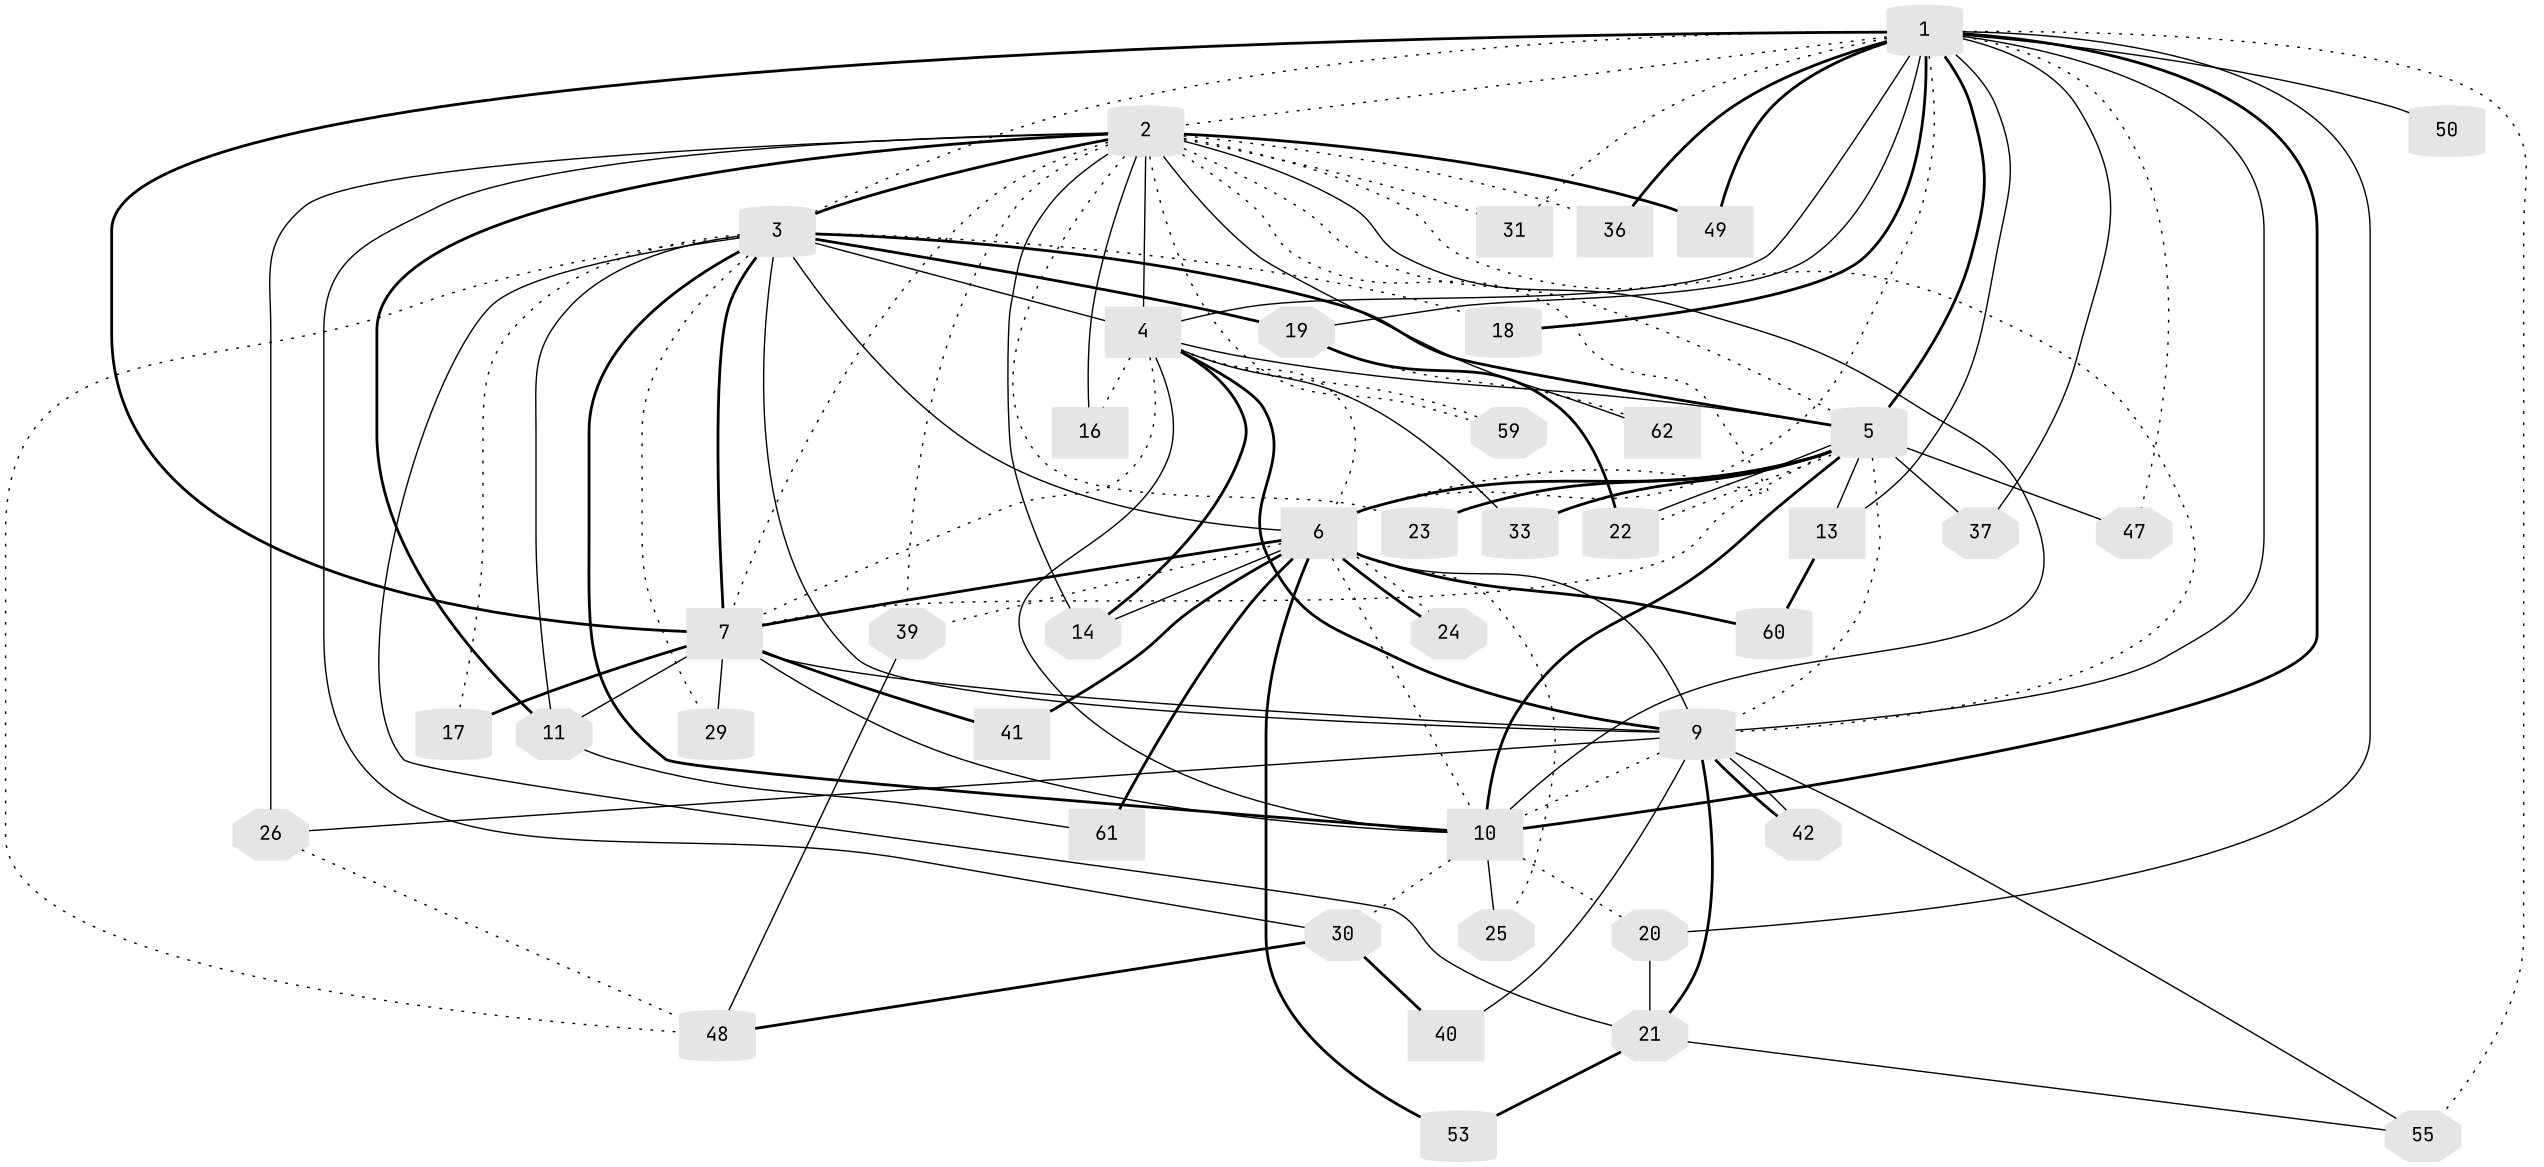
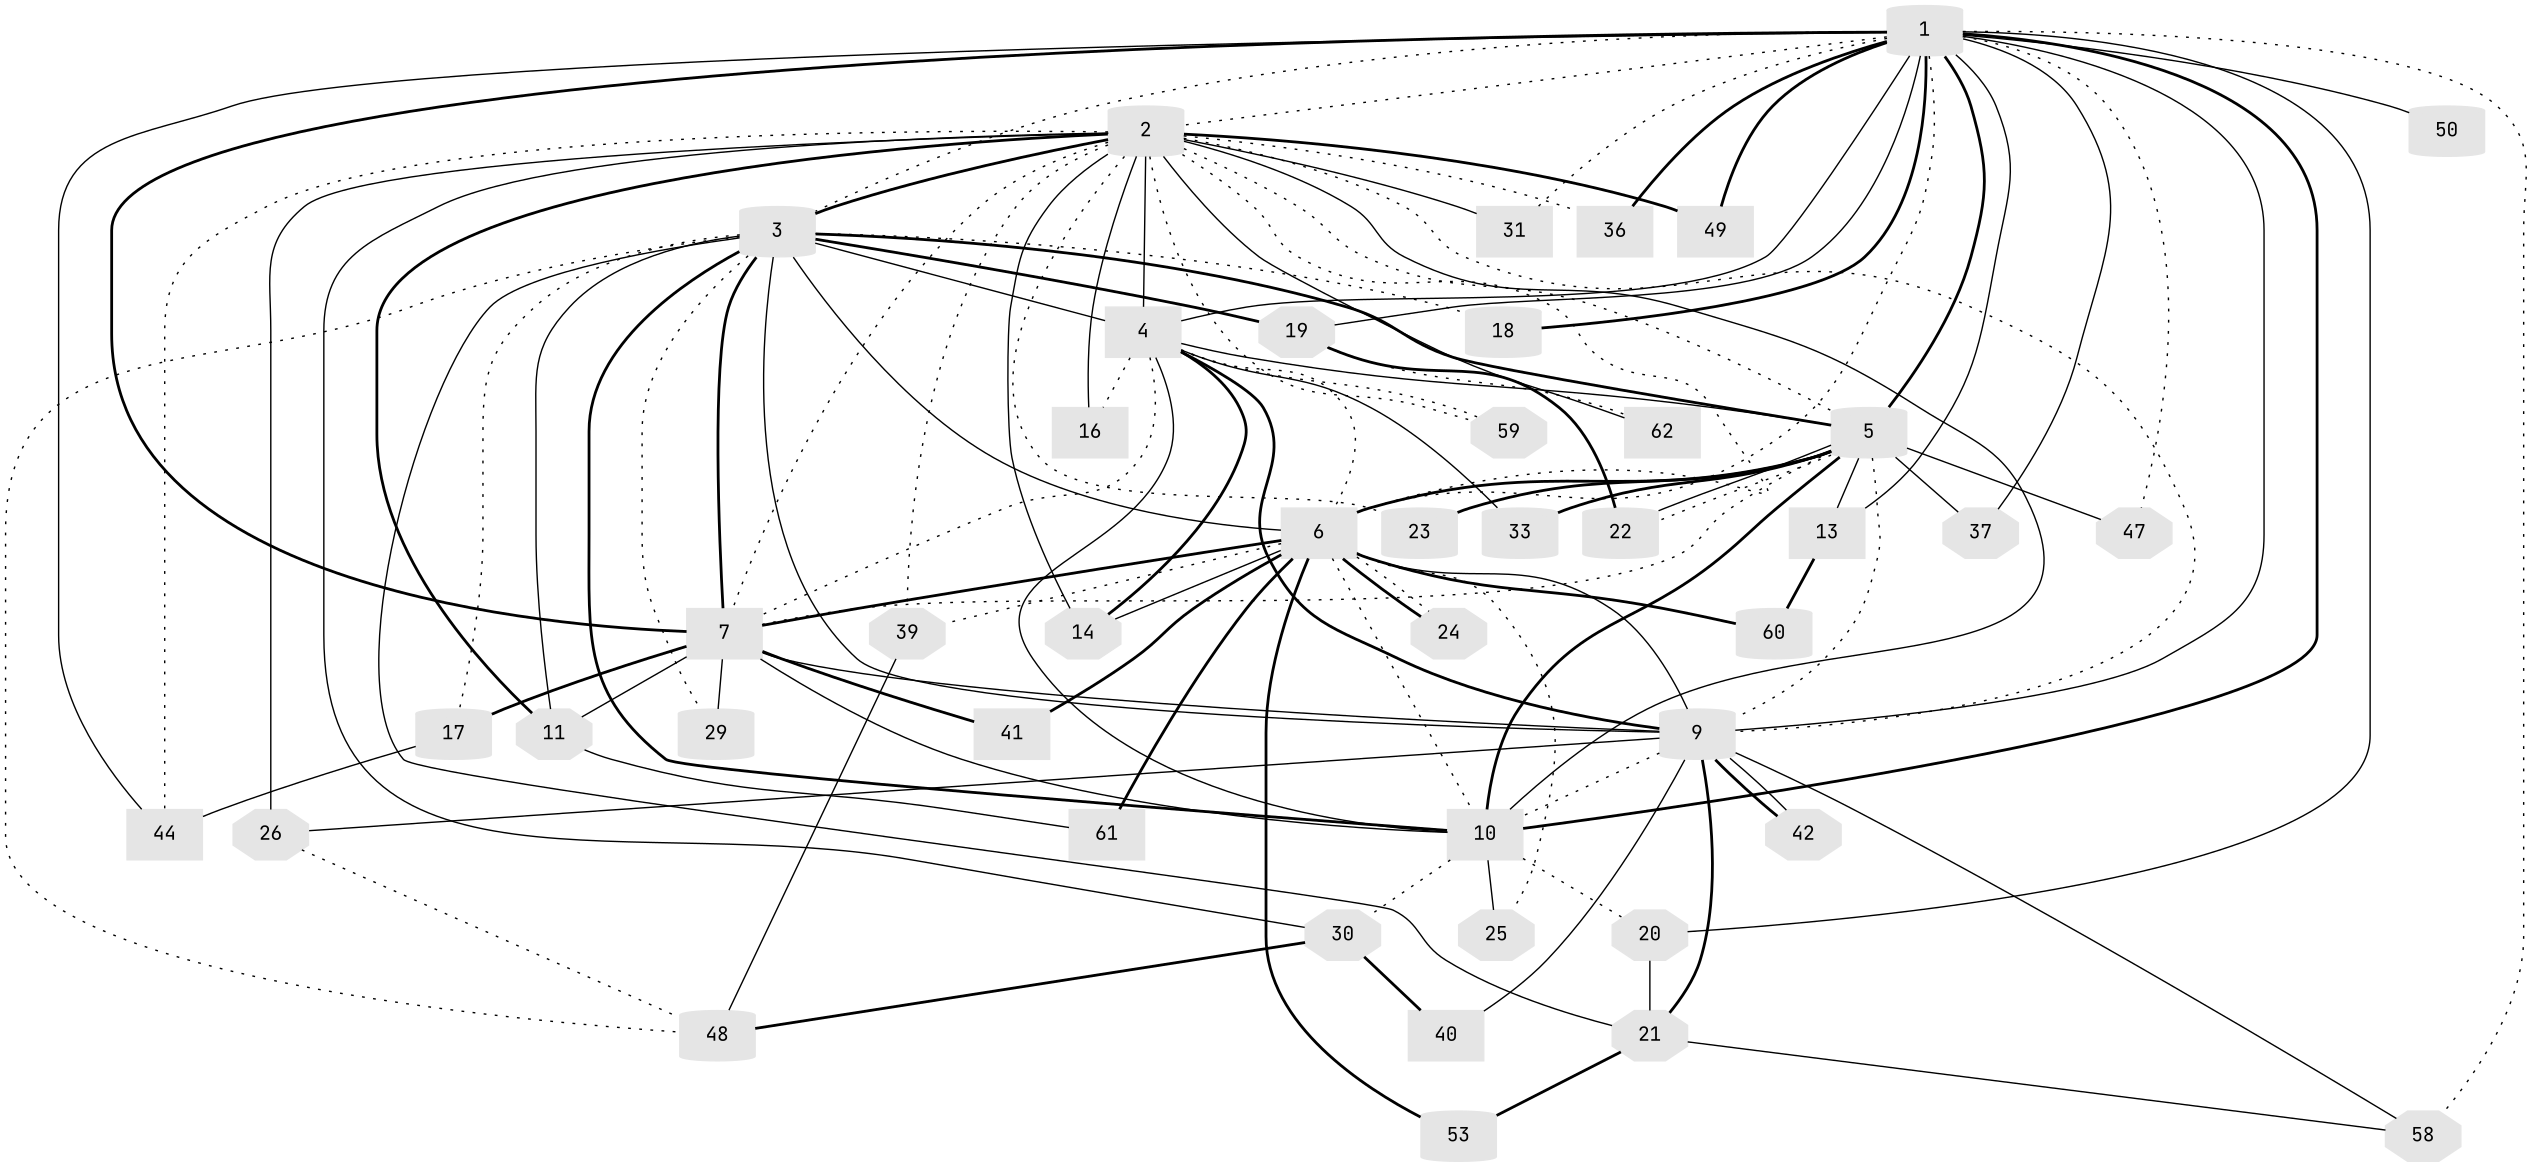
edge "2" -- "31": style dotted -> solid
node "44": added
node "55": label "55" -> "58"
